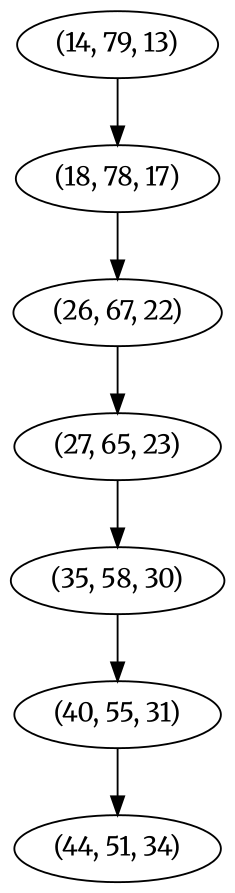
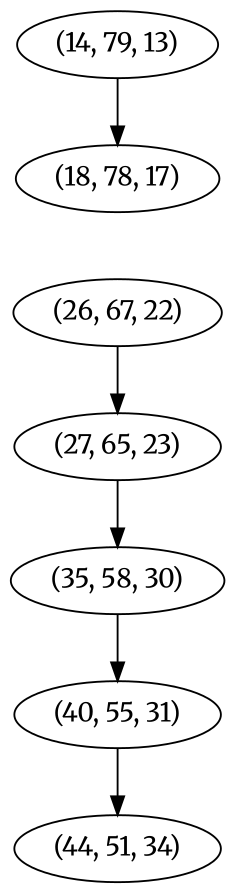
edge "(18, 78, 17)" -> "(26, 67, 22)": removed
